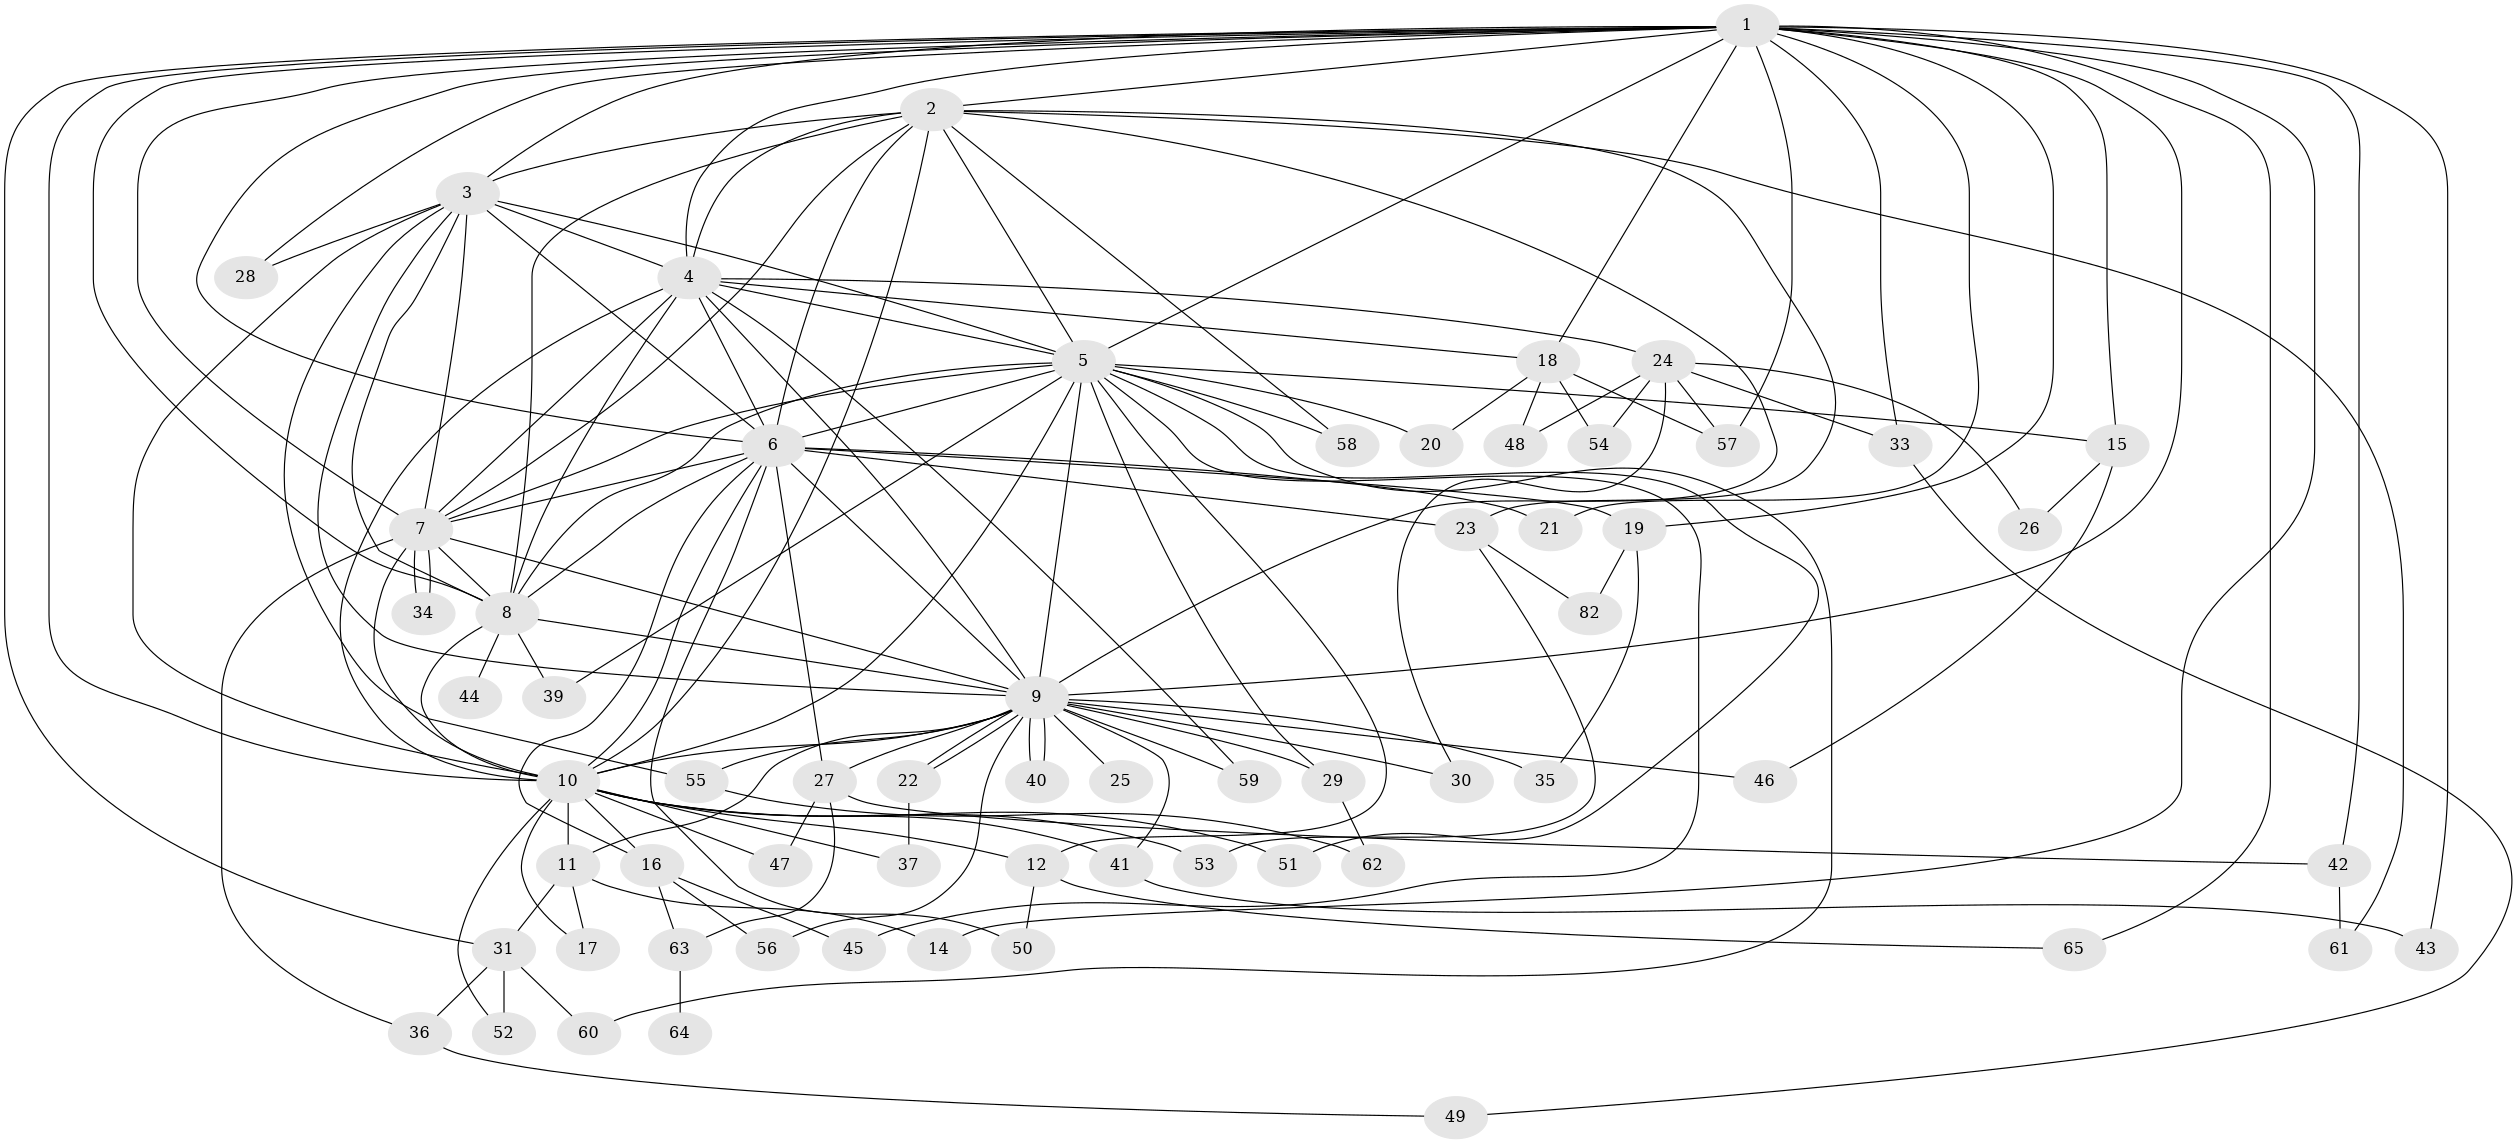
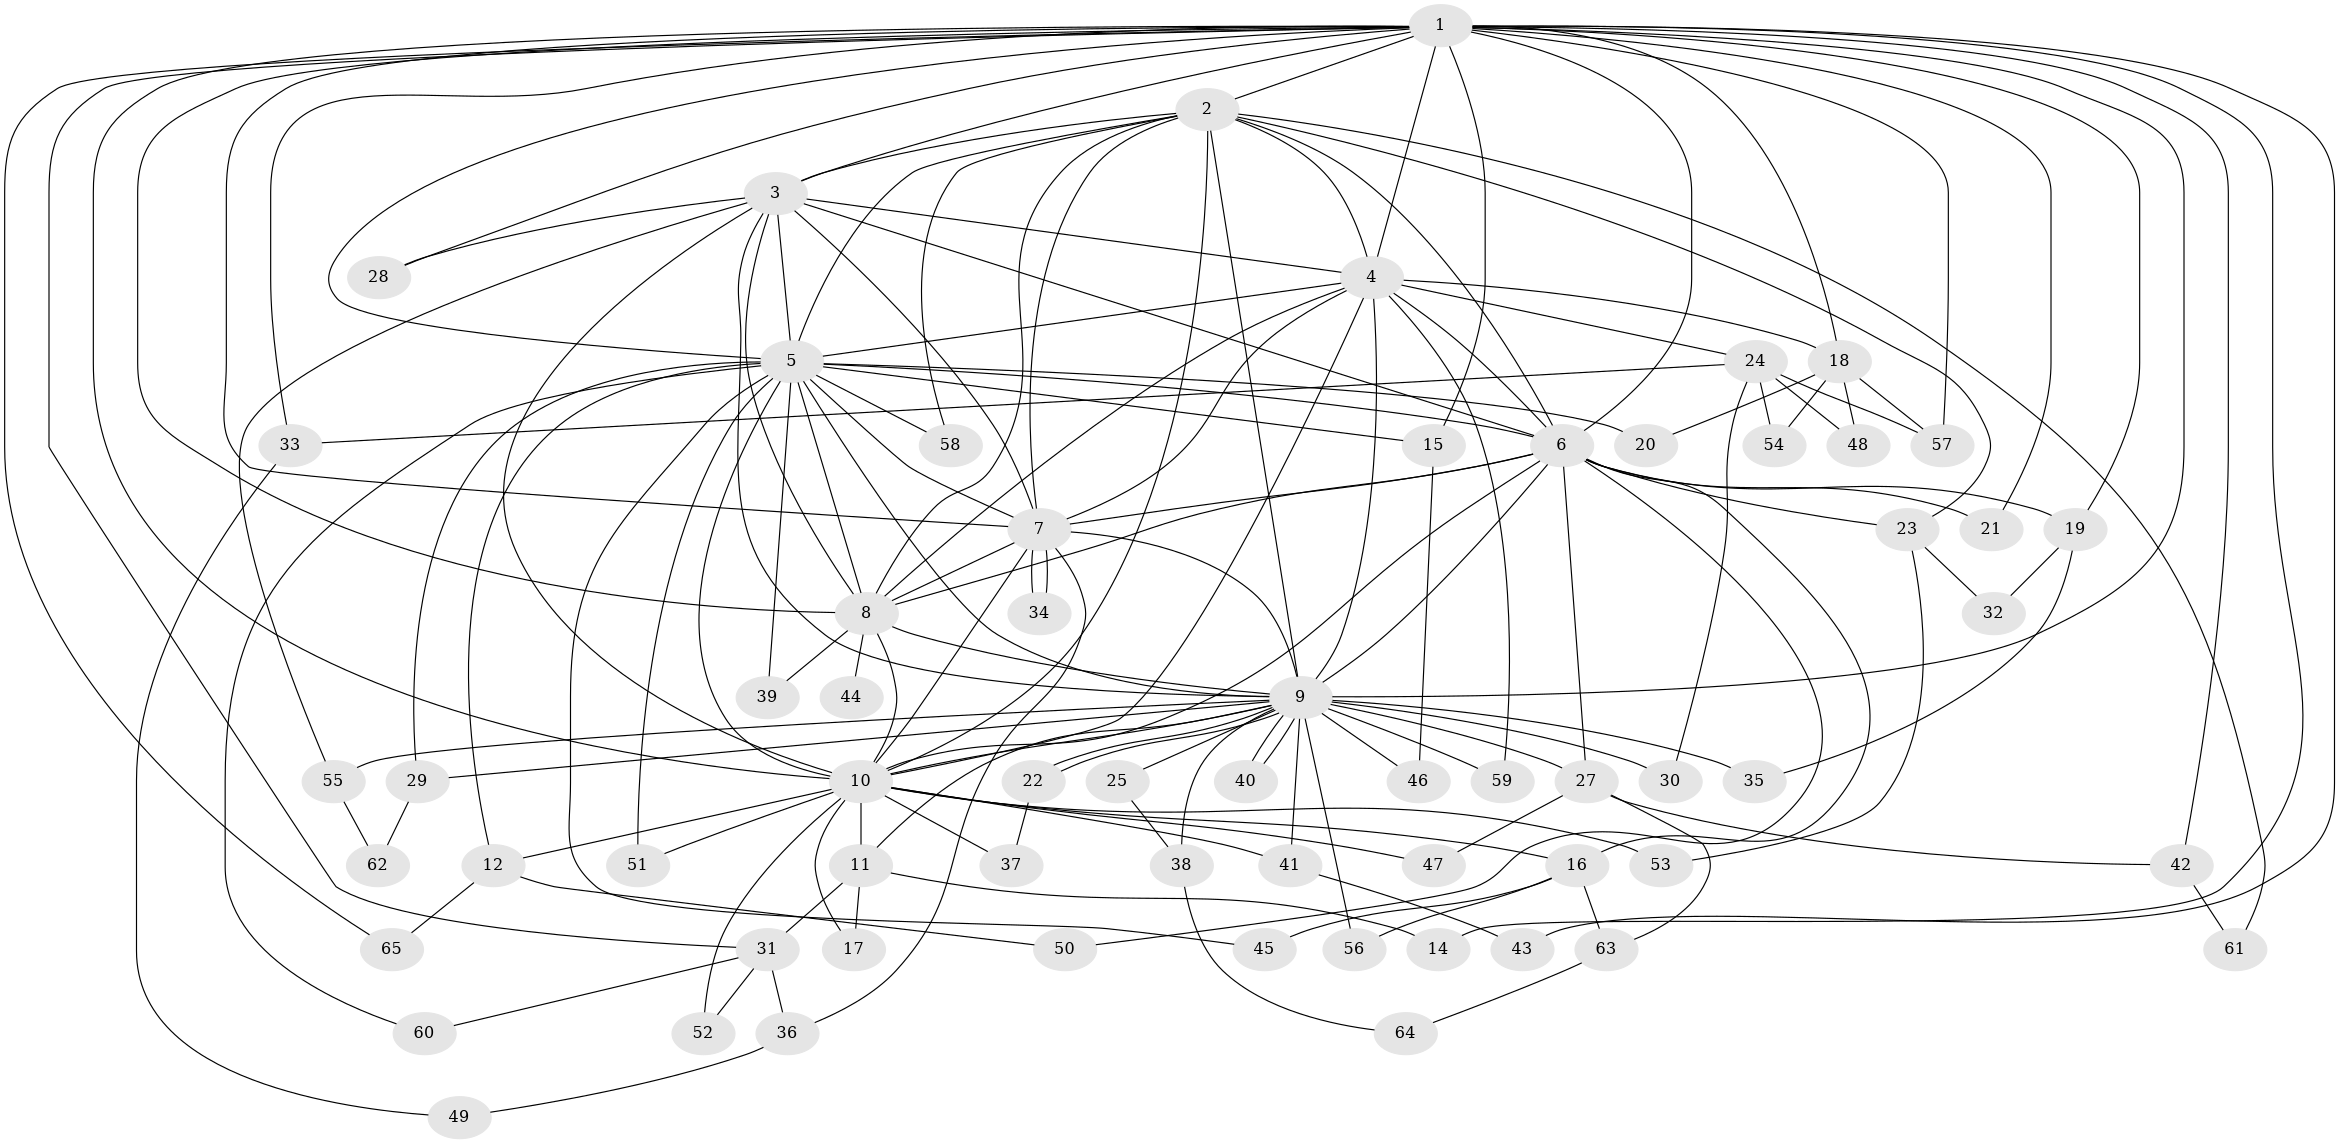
node "26": removed
node "82": label "82" -> "32"
node "38": added
